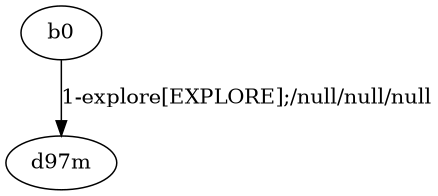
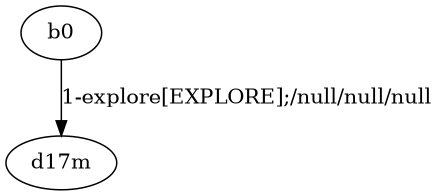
node "d97m": label "d97m" -> "d17m"
